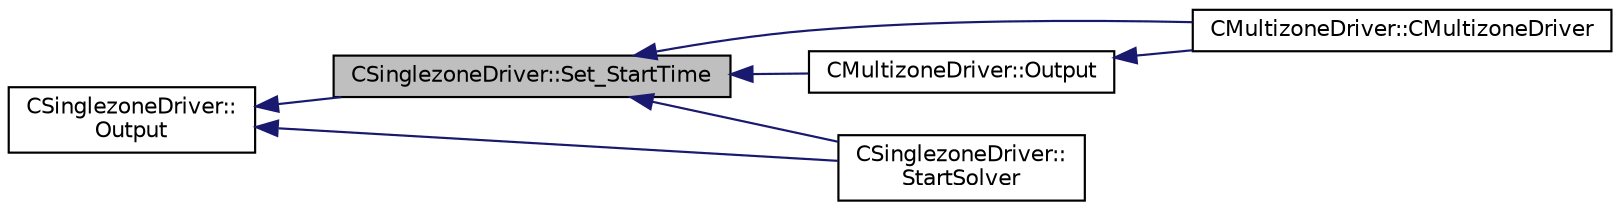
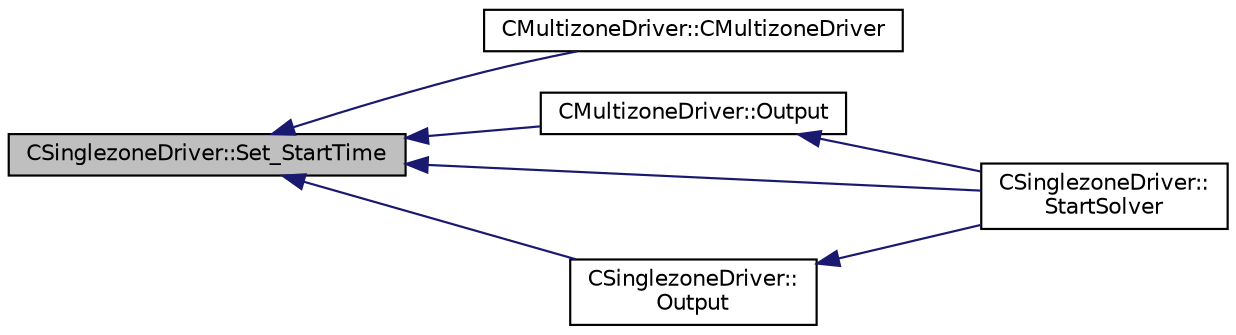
edge "CMultizoneDriver::CMultizoneDriver" -> "CMultizoneDriver::Output": now "CSinglezoneDriver:: StartSolver" -> "CMultizoneDriver::Output"
edge "CSinglezoneDriver::Set_StartTime" -> "CSinglezoneDriver:: Output": reversed
